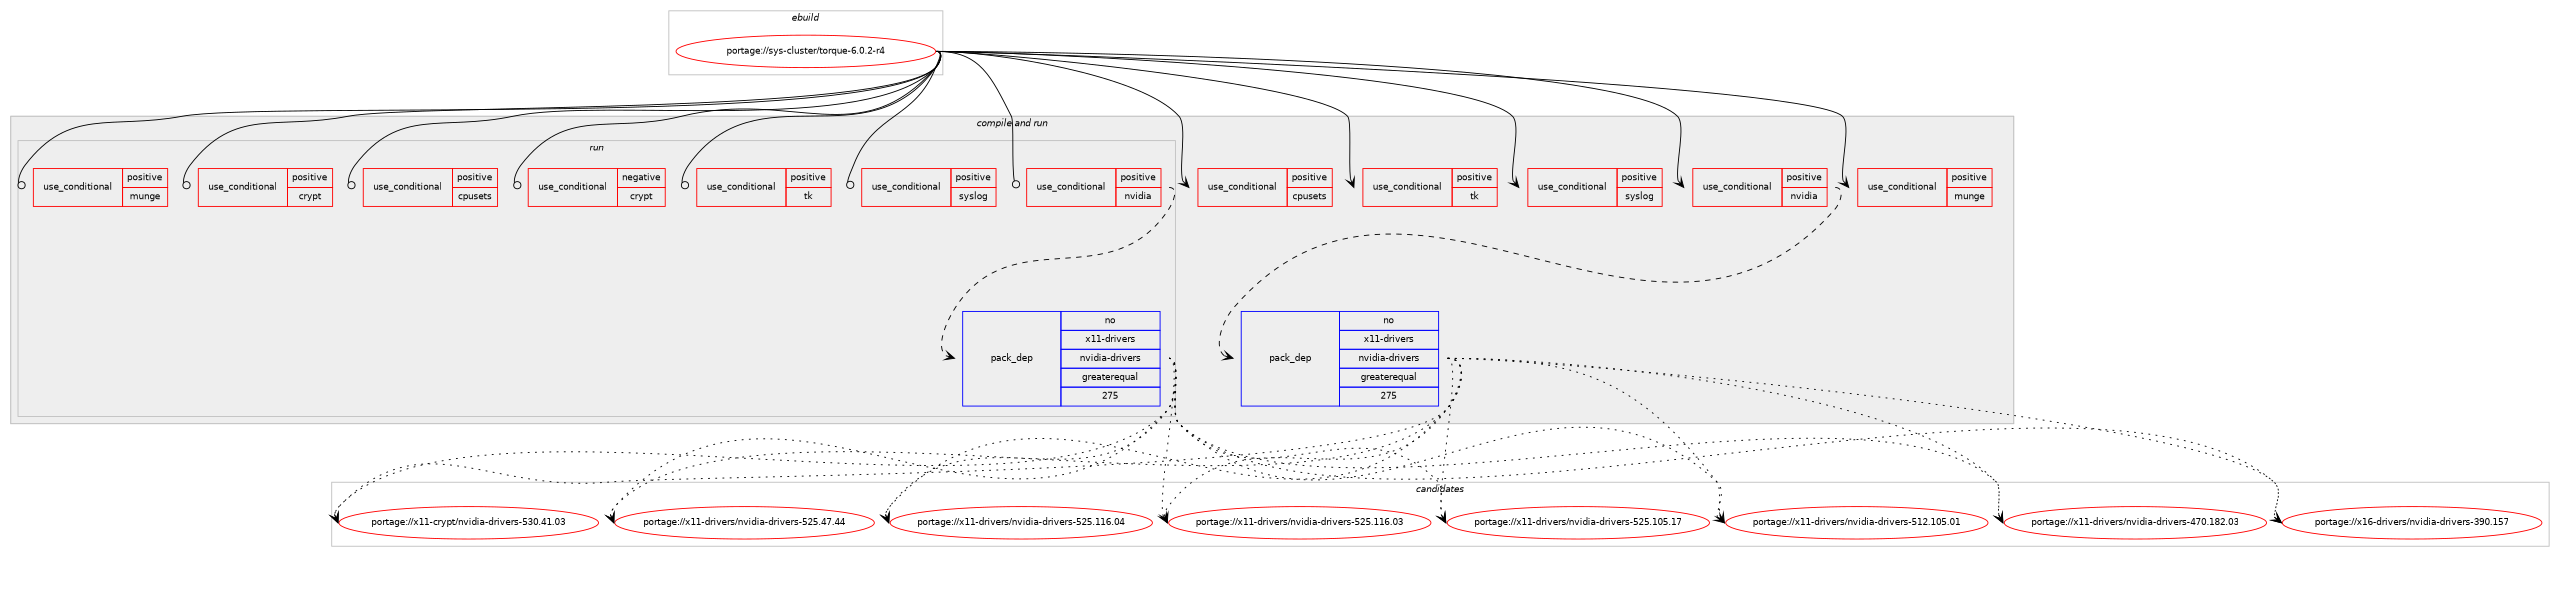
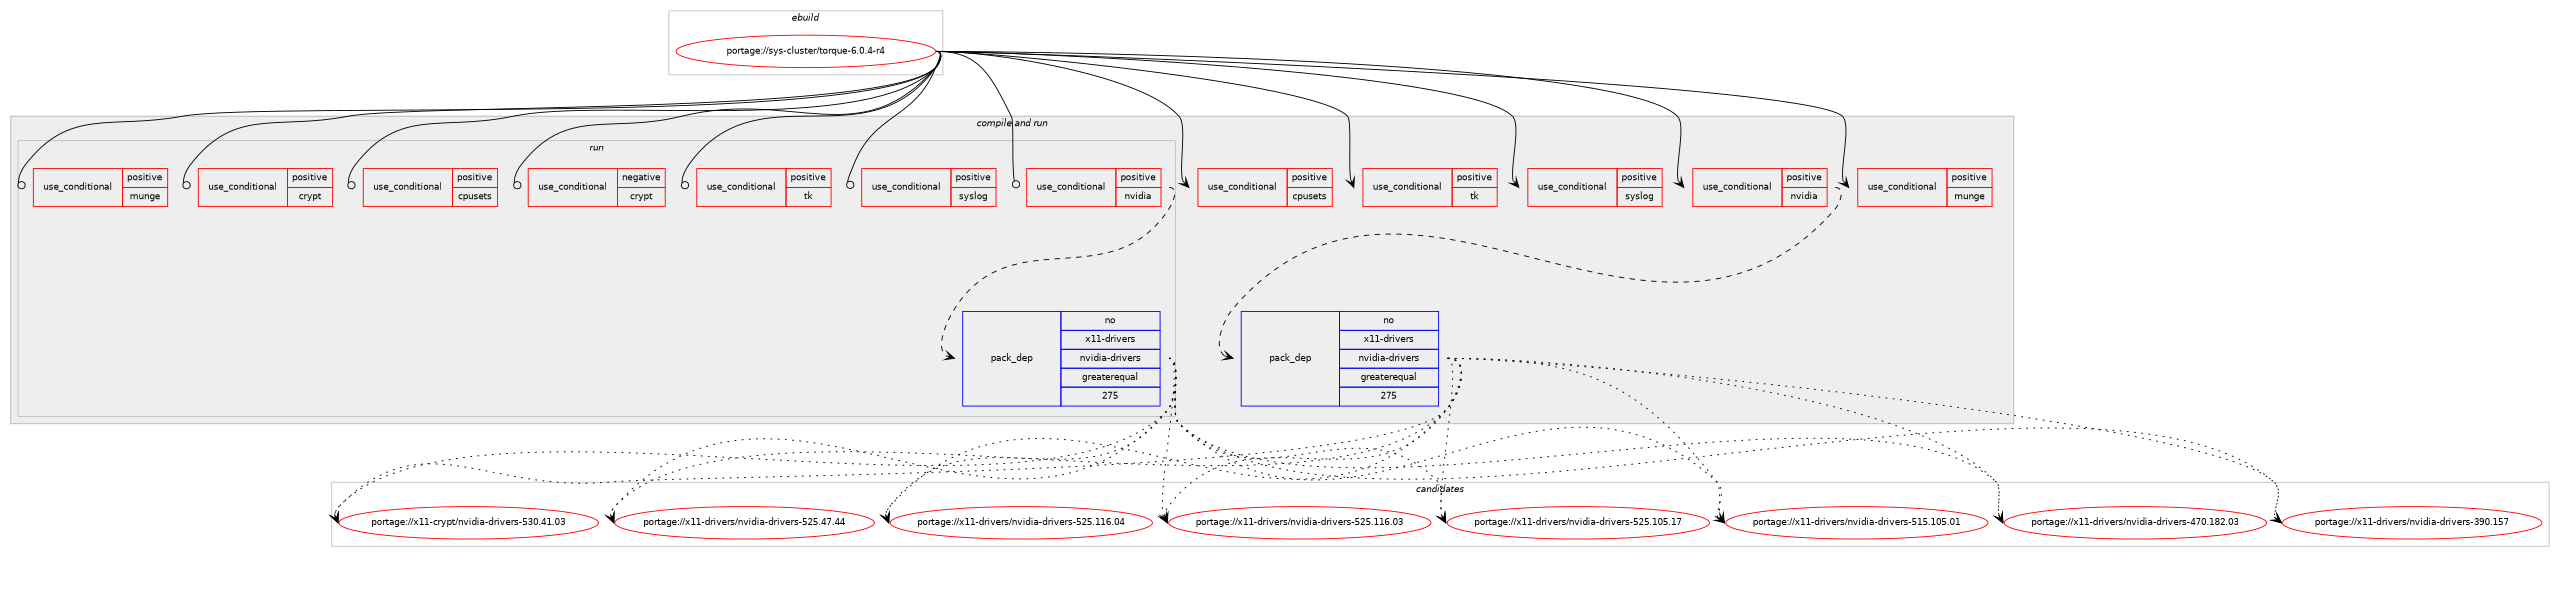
node "portage://sys-cluster/torque-6.0.2-r4": label "portage://sys-cluster/torque-6.0.2-r4" -> "portage://sys-cluster/torque-6.0.4-r4"
node "portage://x11-drivers/nvidia-drivers-512.105.01": label "portage://x11-drivers/nvidia-drivers-512.105.01" -> "portage://x11-drivers/nvidia-drivers-515.105.01"
node "portage://x16-drivers/nvidia-drivers-390.157": label "portage://x16-drivers/nvidia-drivers-390.157" -> "portage://x11-drivers/nvidia-drivers-390.157"
